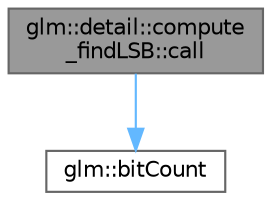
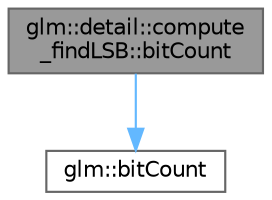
node "glm::detail::compute _findLSB::call": label "glm::detail::compute _findLSB::call" -> "glm::detail::compute _findLSB::bitCount"
